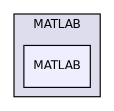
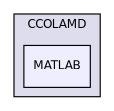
cluster "MATLAB": label "MATLAB" -> "CCOLAMD"
